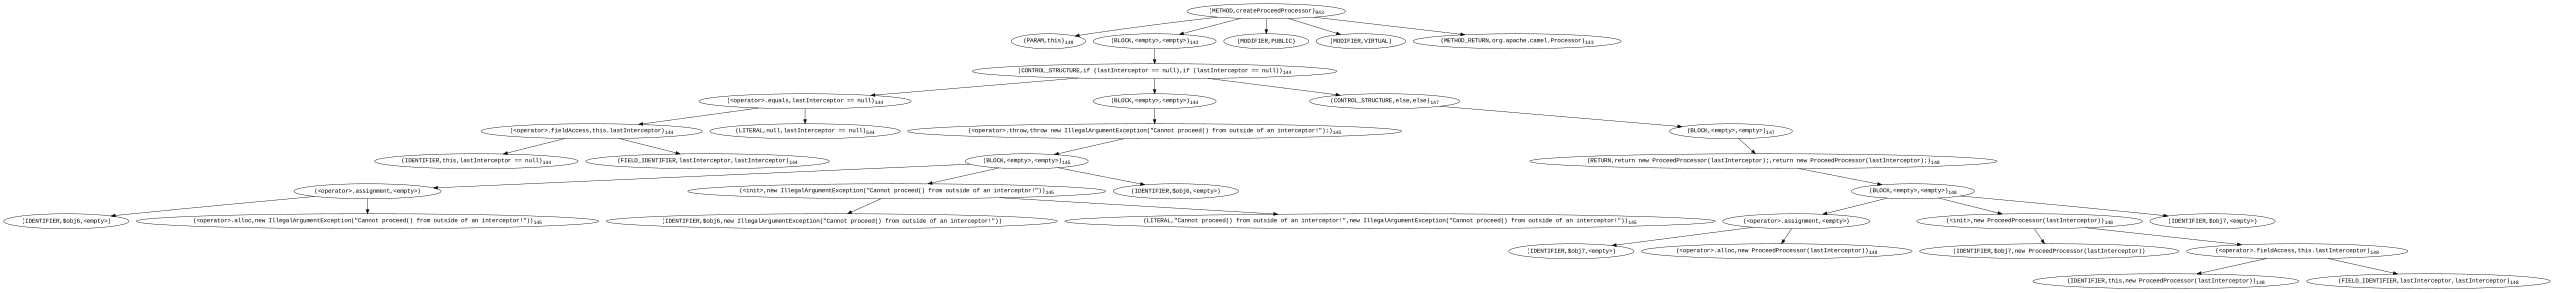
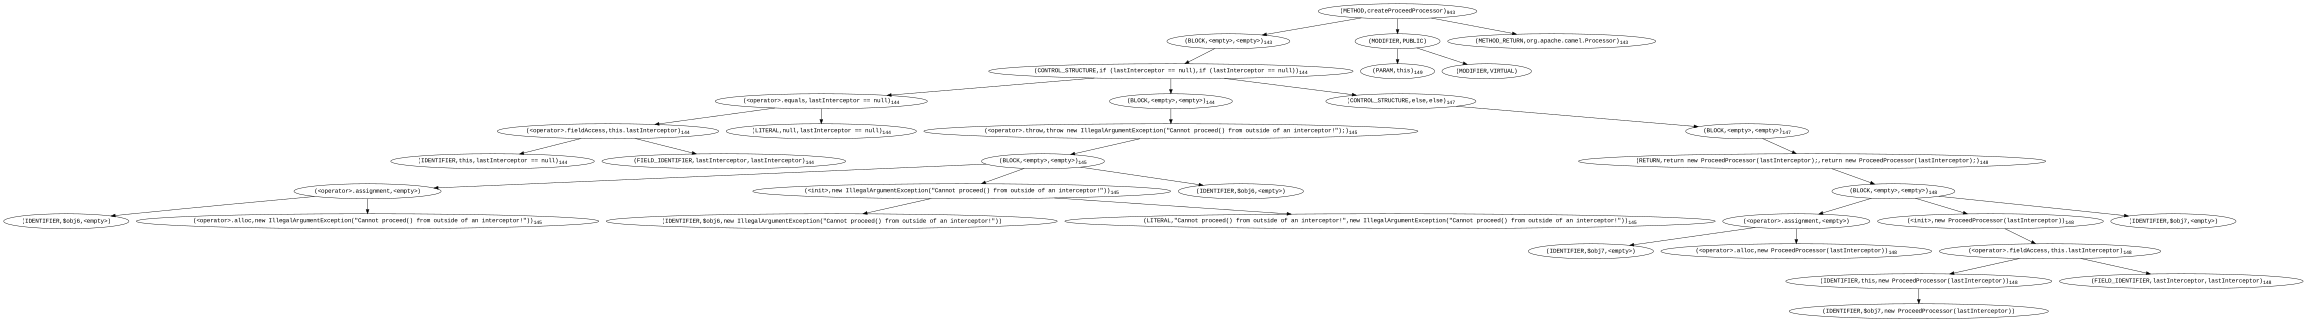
edge "(METHOD,createProceedProcessor)" -> "(PARAM,this)": now "(MODIFIER,PUBLIC)" -> "(PARAM,this)"
edge "(METHOD,createProceedProcessor)" -> "(MODIFIER,VIRTUAL)": now "(MODIFIER,PUBLIC)" -> "(MODIFIER,VIRTUAL)"
node "(LITERAL,null,lastInterceptor == null)": text "544" -> "144"
edge "(<init>,new ProceedProcessor(lastInterceptor))" -> "(IDENTIFIER,$obj7,new ProceedProcessor(lastInterceptor))": now "(IDENTIFIER,this,new ProceedProcessor(lastInterceptor))" -> "(IDENTIFIER,$obj7,new ProceedProcessor(lastInterceptor))"
